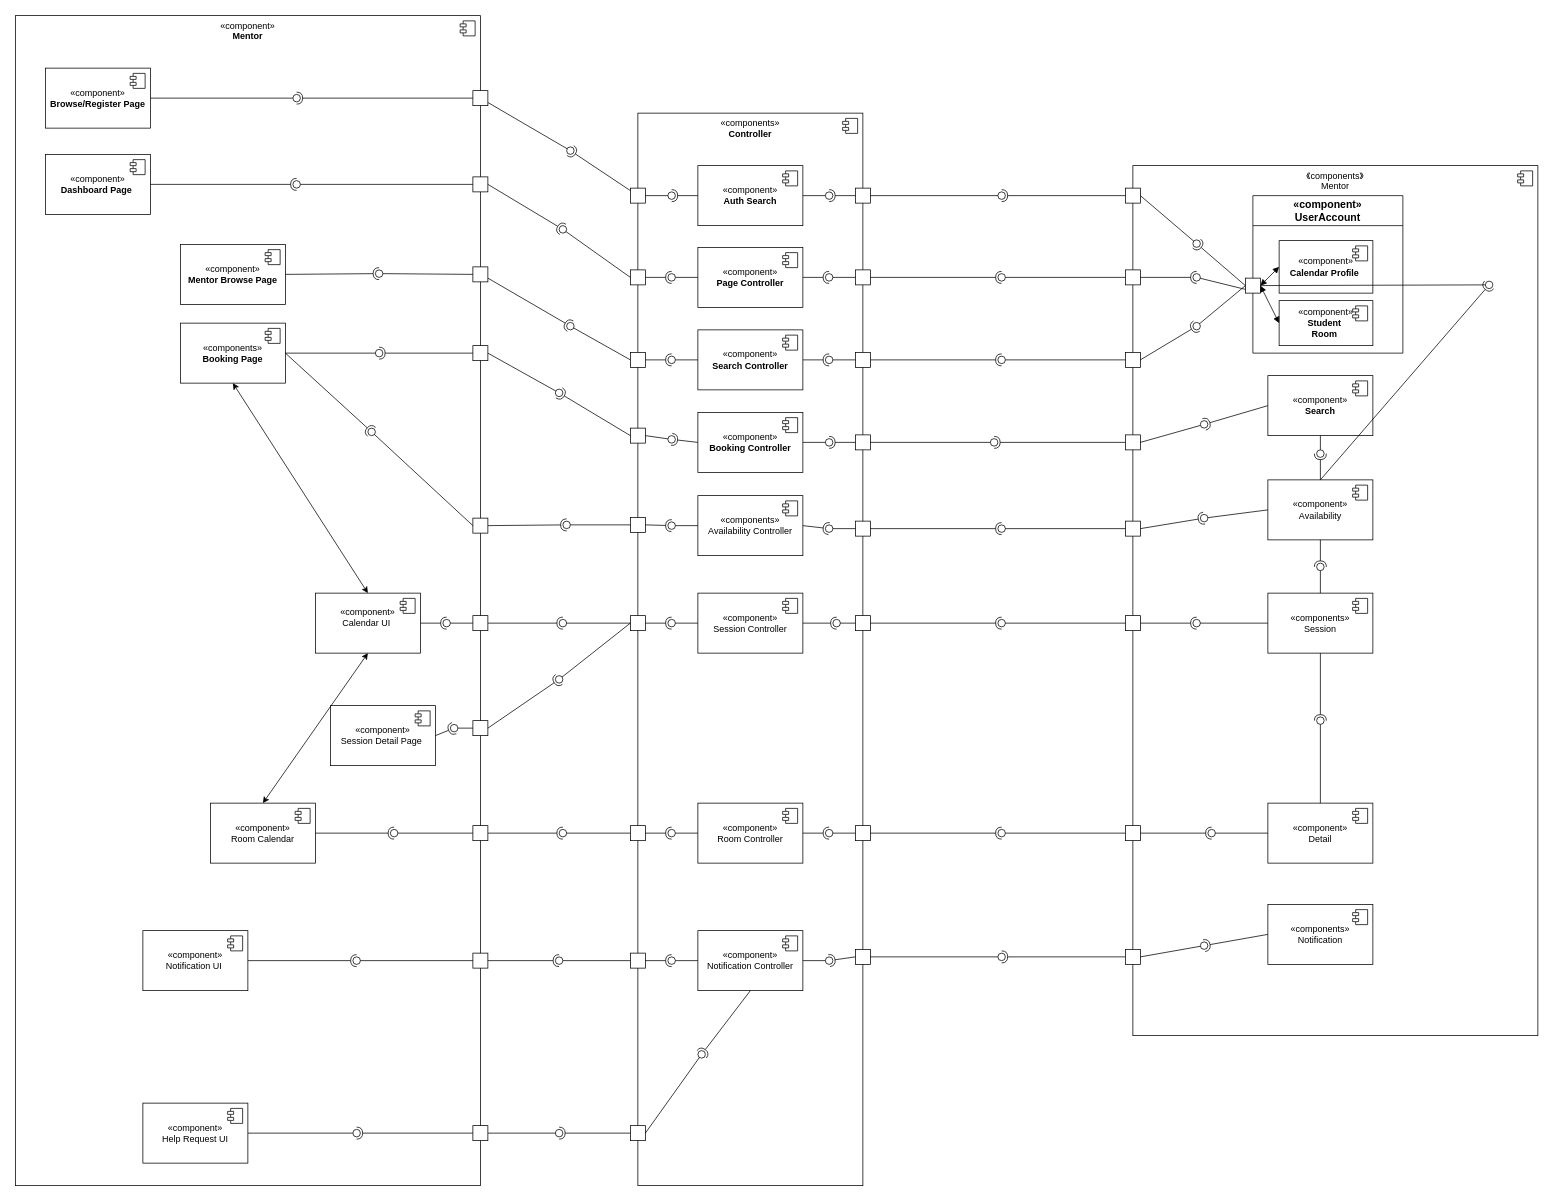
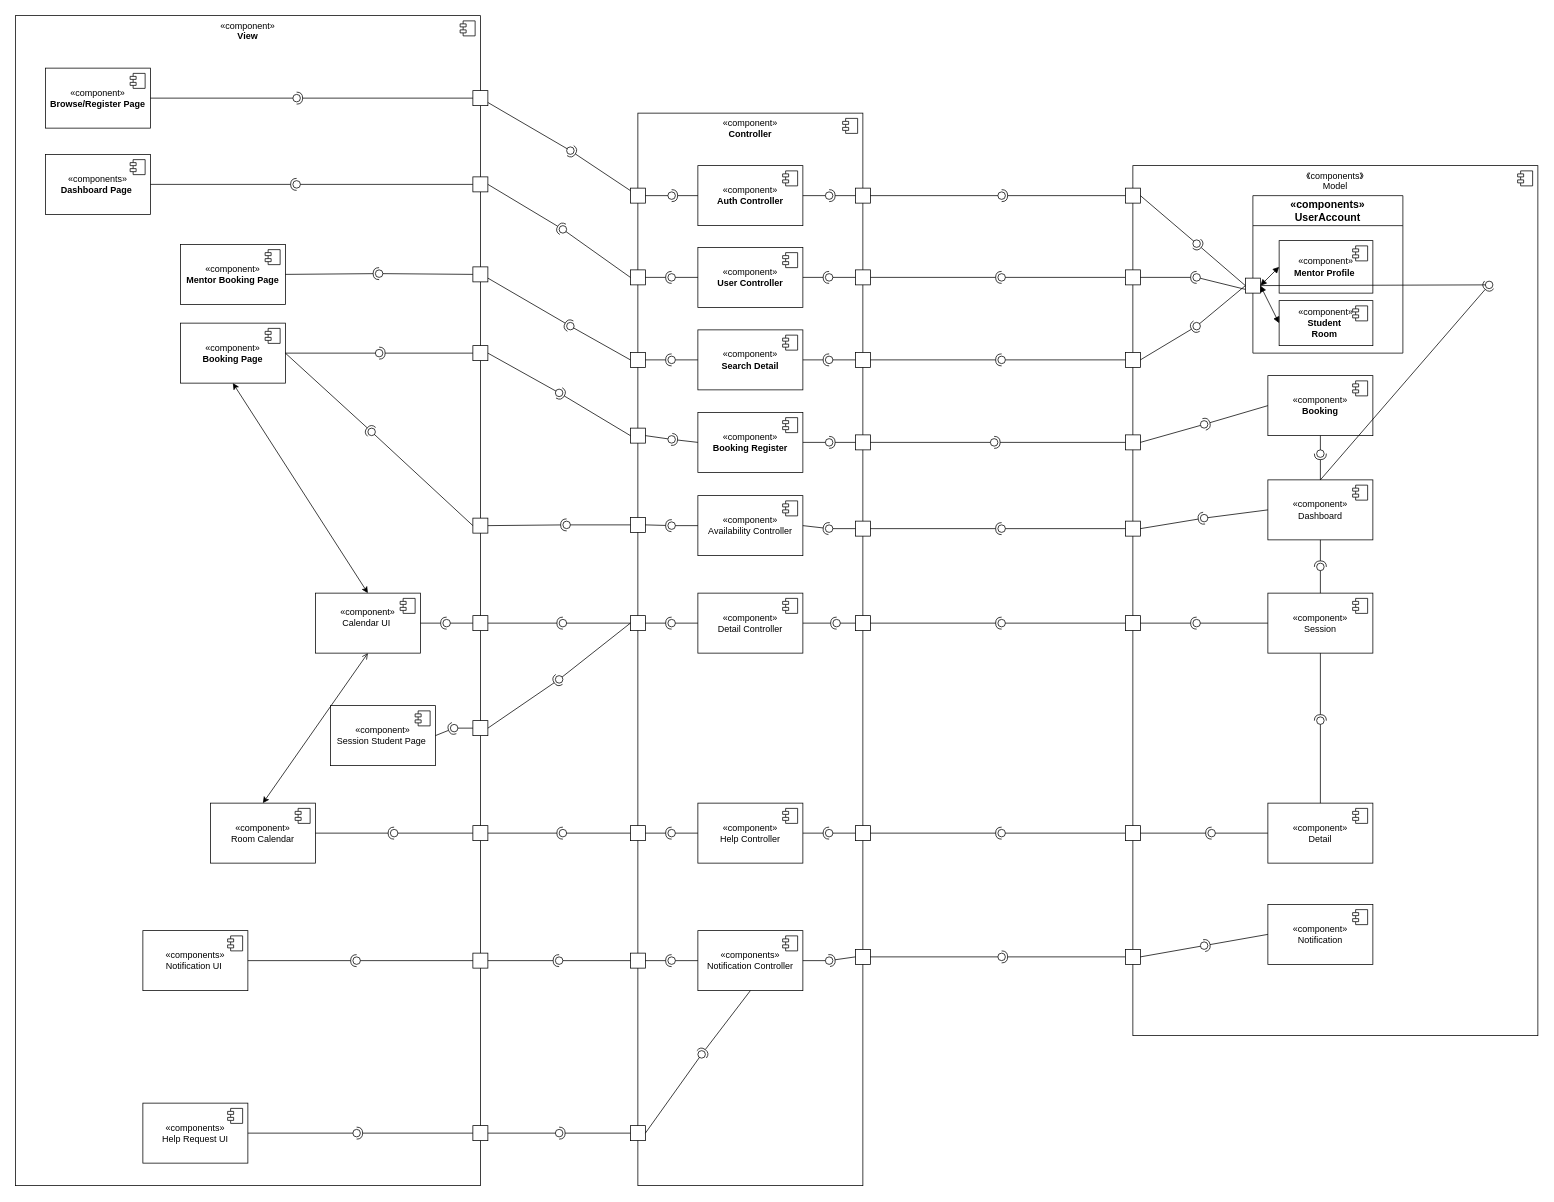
node "«component» Mentor": label "«component» Mentor" -> "«component» View"
node "«components» Controller": label "«components» Controller" -> "«component» Controller"
node "《components》 Mentor": label "《components》 Mentor" -> "《components》 Model"
node "«component» Dashboard Page": label "«component» Dashboard Page" -> "«components» Dashboard Page"
node "«component» Auth Search": label "«component» Auth Search" -> "«component» Auth Controller"
node "«component» UserAccount": label "«component» UserAccount" -> "«components» UserAccount"
node "«component» Calendar Profile": label "«component» Calendar Profile" -> "«component» Mentor Profile"
node "«component» Mentor Browse Page": label "«component» Mentor Browse Page" -> "«component» Mentor Booking Page"
node "«component» Page Controller": label "«component» Page Controller" -> "«component» User Controller"
node "«components» Booking Page": label "«components» Booking Page" -> "«component» Booking Page"
node "«component» Search Controller": label "«component» Search Controller" -> "«component» Search Detail"
node "«component» Search": label "«component» Search" -> "«component» Booking"
node "«component» Booking Controller": label "«component» Booking Controller" -> "«component» Booking Register"
node "«component» Availability": label "«component» Availability" -> "«component» Dashboard"
node "«components» Availability Controller": label "«components» Availability Controller" -> "«component» Availability Controller"
node "«component» Session Controller": label "«component» Session Controller" -> "«component» Detail Controller"
node "«components» Session": label "«components» Session" -> "«component» Session"
edge "«component» Calendar UI" -- "«component» Room Calendar": arrowhead classic -> open
node "«component» Session Detail Page": label "«component» Session Detail Page" -> "«component» Session Student Page"
node "«component» Room Controller": label "«component» Room Controller" -> "«component» Help Controller"
node "«components» Notification": label "«components» Notification" -> "«component» Notification"
node "«component» Notification UI": label "«component» Notification UI" -> "«components» Notification UI"
node "«component» Notification Controller": label "«component» Notification Controller" -> "«components» Notification Controller"
node "«component» Help Request UI": label "«component» Help Request UI" -> "«components» Help Request UI"
